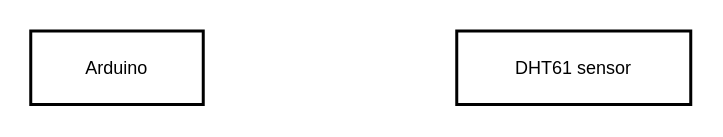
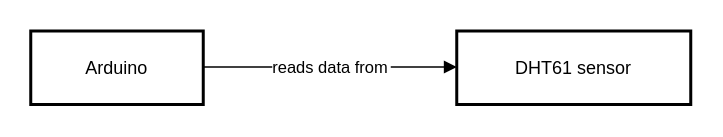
edge "Arduino" -> "DHT61 sensor": added, label "reads data from"
